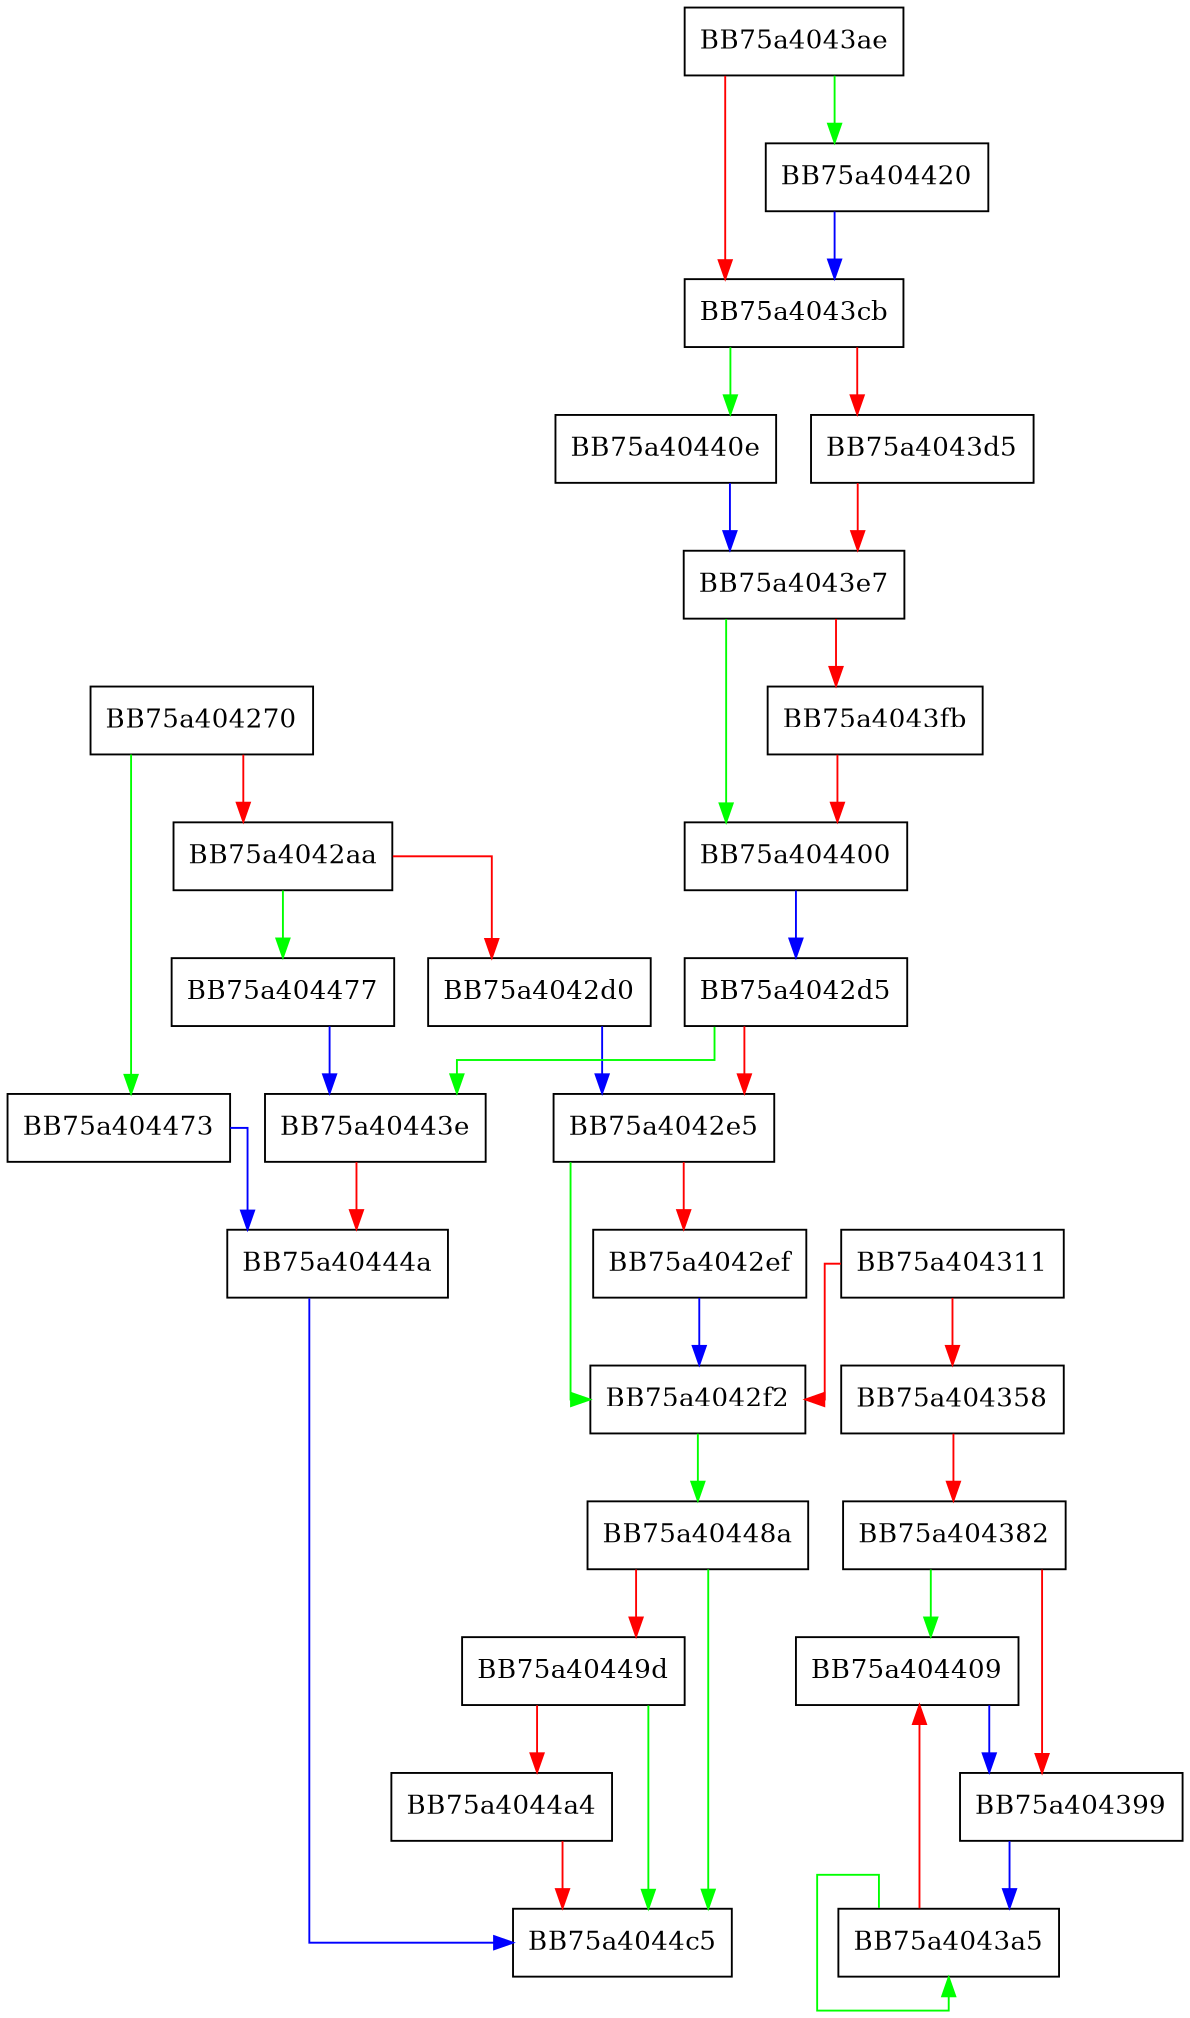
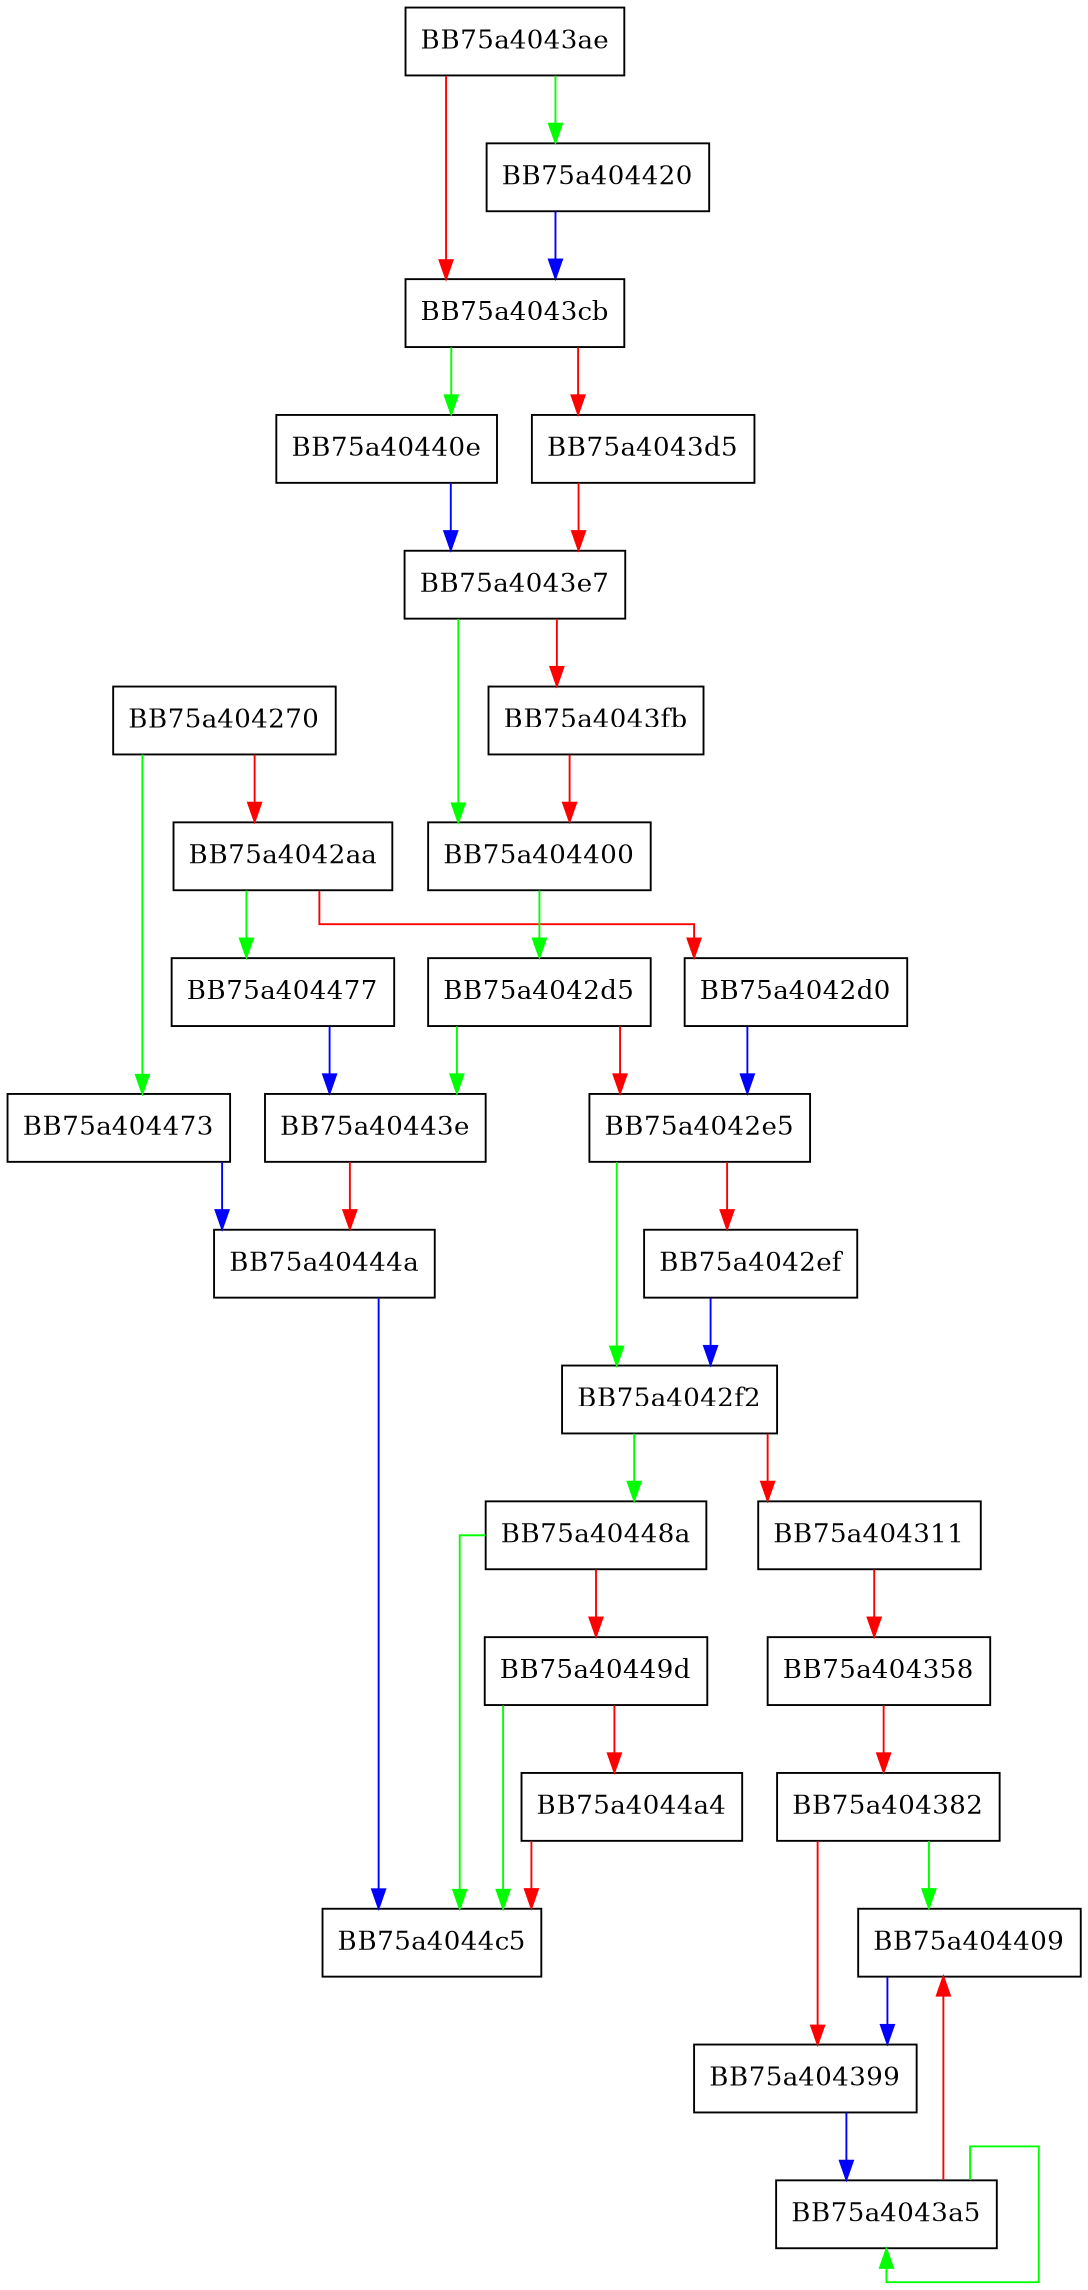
edge "BB75a404400" -> "BB75a4042d5": color blue -> green
edge "BB75a404311" -> "BB75a4042f2": reversed
